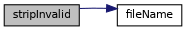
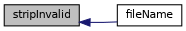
edge "stripInvalid" -> "fileName": reversed
